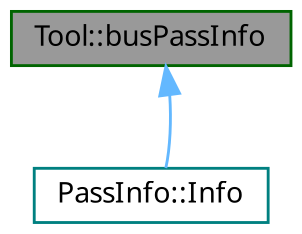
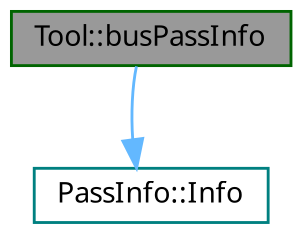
edge "PassInfo::Info" -> "Tool::busPassInfo": reversed
